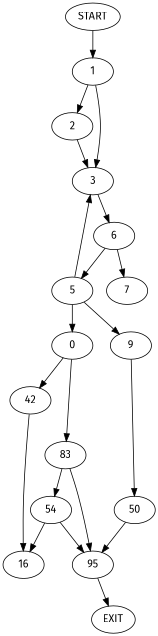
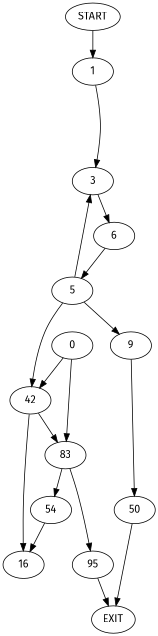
node "2": removed
node "7": removed
edge "5" -> "0": now "5" -> "42"
edge "42" -> "83": added
edge "54" -> "95": removed
edge "50" -> "95": now "50" -> "EXIT"
